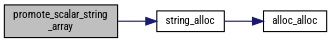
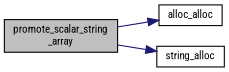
edge "string_alloc" -> "alloc_alloc": now "promote_scalar_string _array" -> "alloc_alloc"
